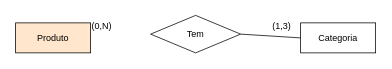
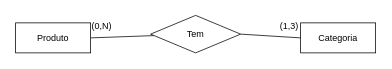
node "(1,3)": moved (282, 27) -> (289, 27)
edge "Tem" -- "Produto": added
node "Produto": fillcolor #ffe6cc -> #ffffff
